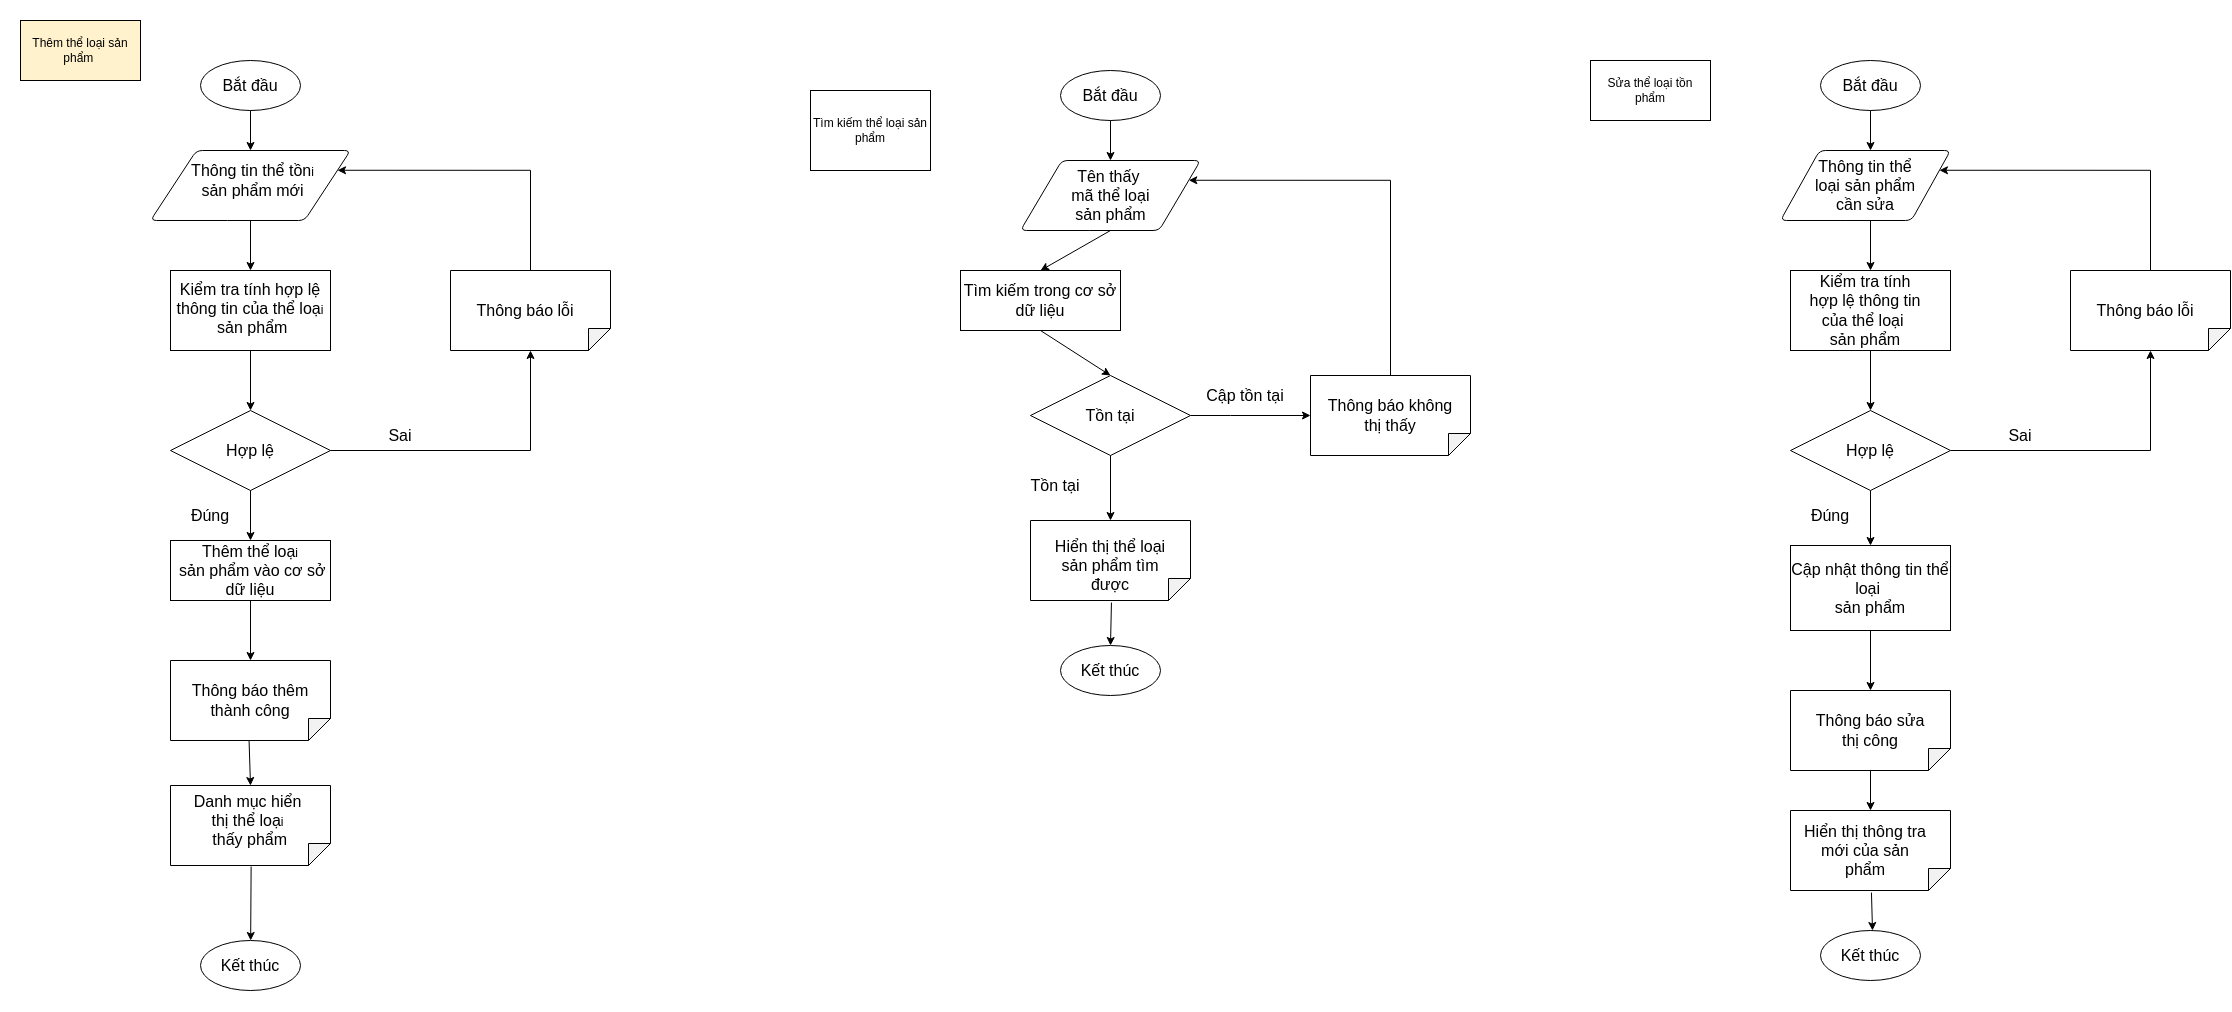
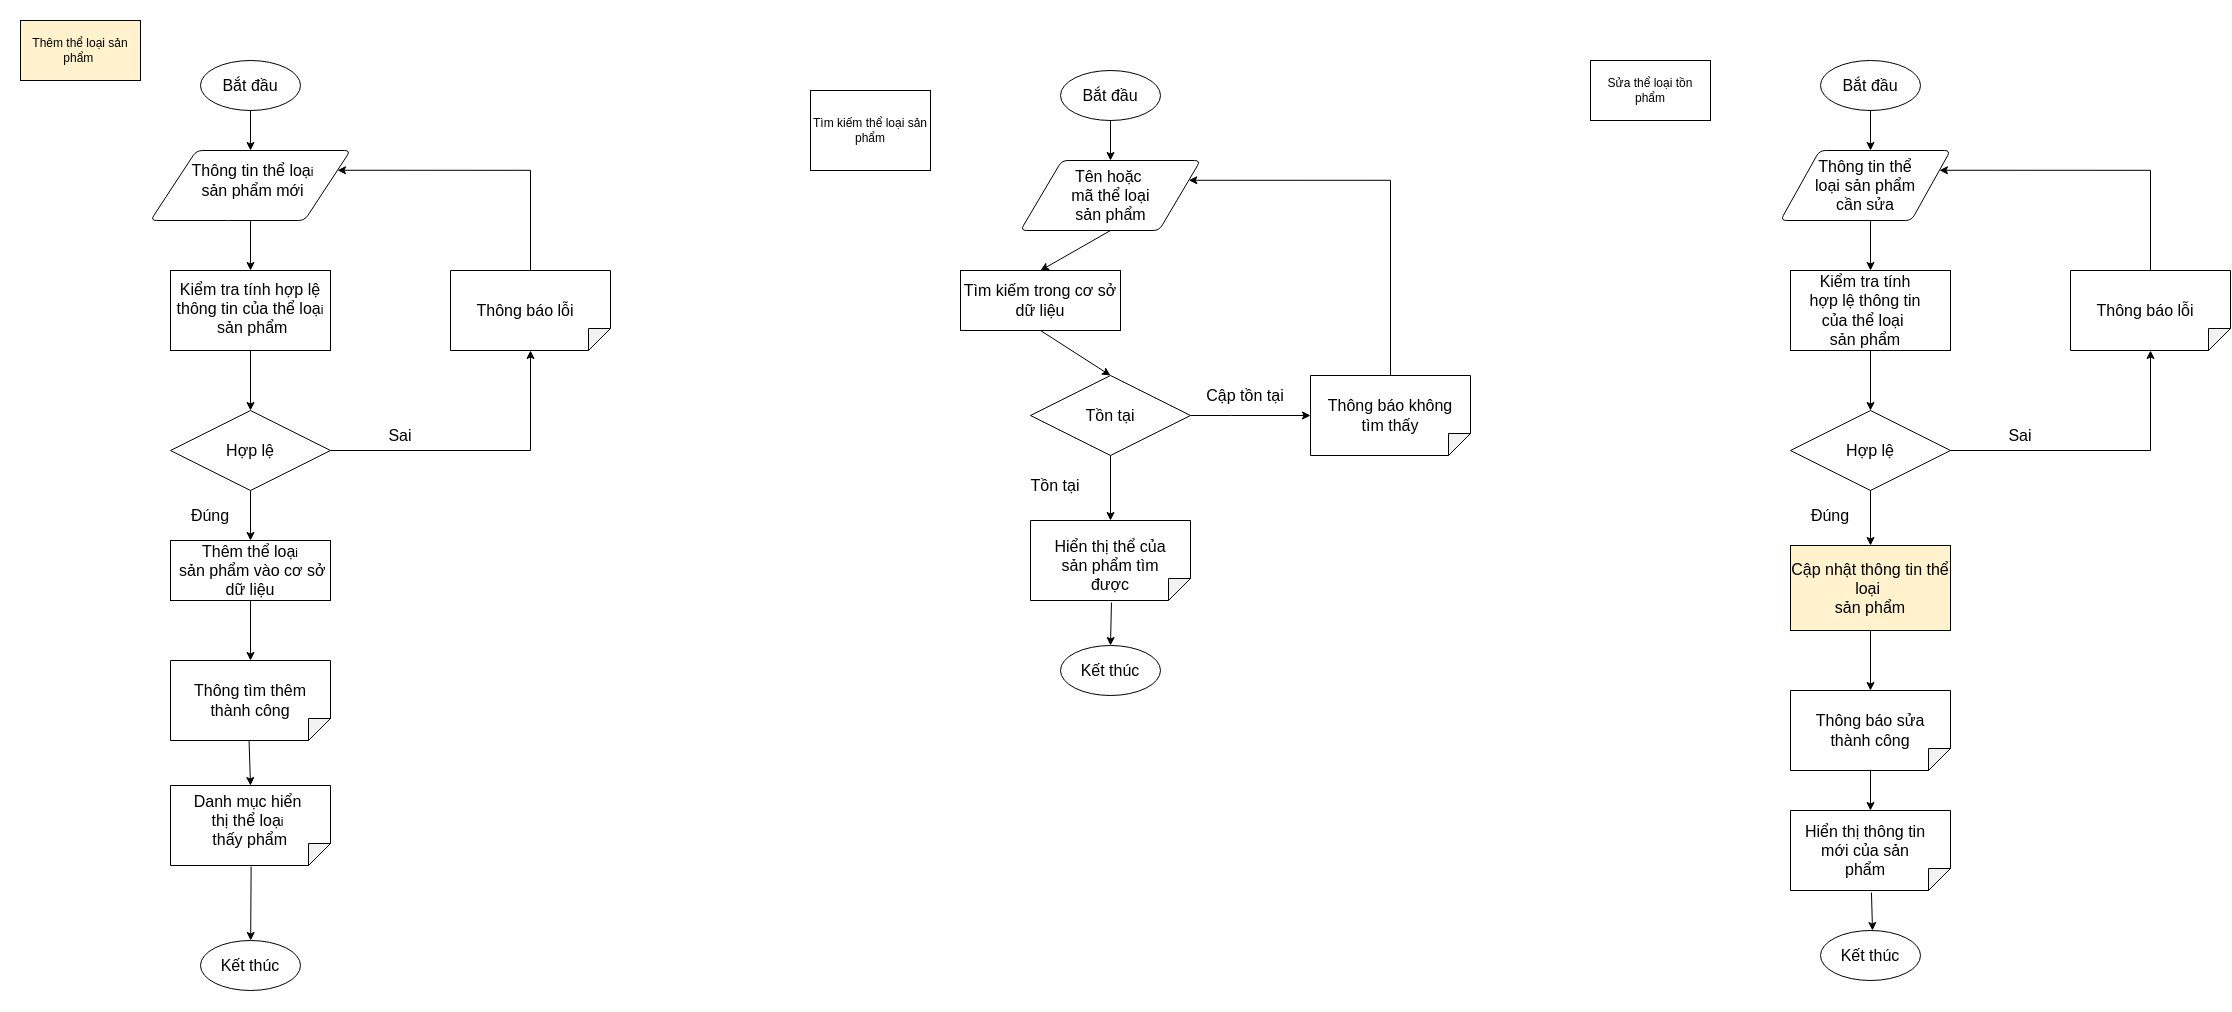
node "Thông tin thể tồni sản phẩm mới": label "Thông tin thể tồni sản phẩm mới" -> "Thông tin thể loại sản phẩm mới"
node "Tên thấy mã thể loại sản phẩm": label "Tên thấy mã thể loại sản phẩm" -> "Tên hoặc mã thể loại sản phẩm"
node "Thông báo không thị thấy": label "Thông báo không thị thấy" -> "Thông báo không tìm thấy"
node "Hiển thị thể loại sản phẩm tìm được": label "Hiển thị thể loại sản phẩm tìm được" -> "Hiển thị thể của sản phẩm tìm được"
node "Cập nhật thông tin thể loại sản phẩm": fillcolor #ffffff -> #fff2cc
node "Thông báo thêm thành công": label "Thông báo thêm thành công" -> "Thông tìm thêm thành công"
node "Thông báo sửa thị công": label "Thông báo sửa thị công" -> "Thông báo sửa thành công"
node "Hiển thị thông tra mới của sản phẩm": label "Hiển thị thông tra mới của sản phẩm" -> "Hiển thị thông tin mới của sản phẩm"
